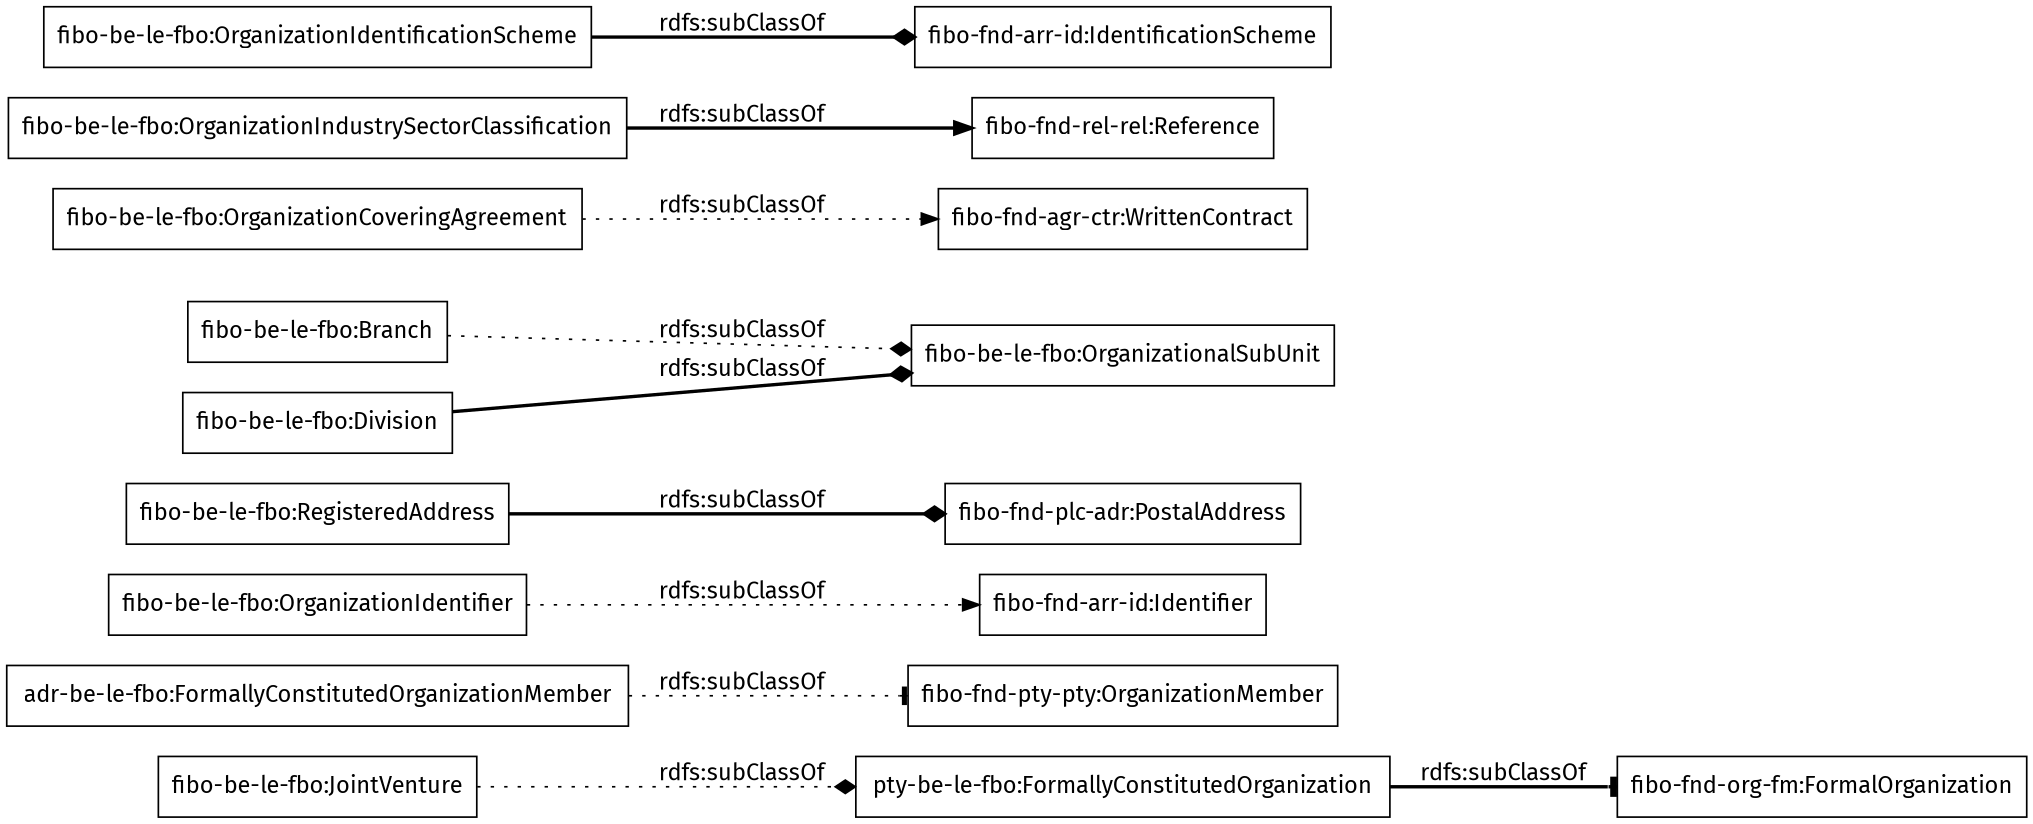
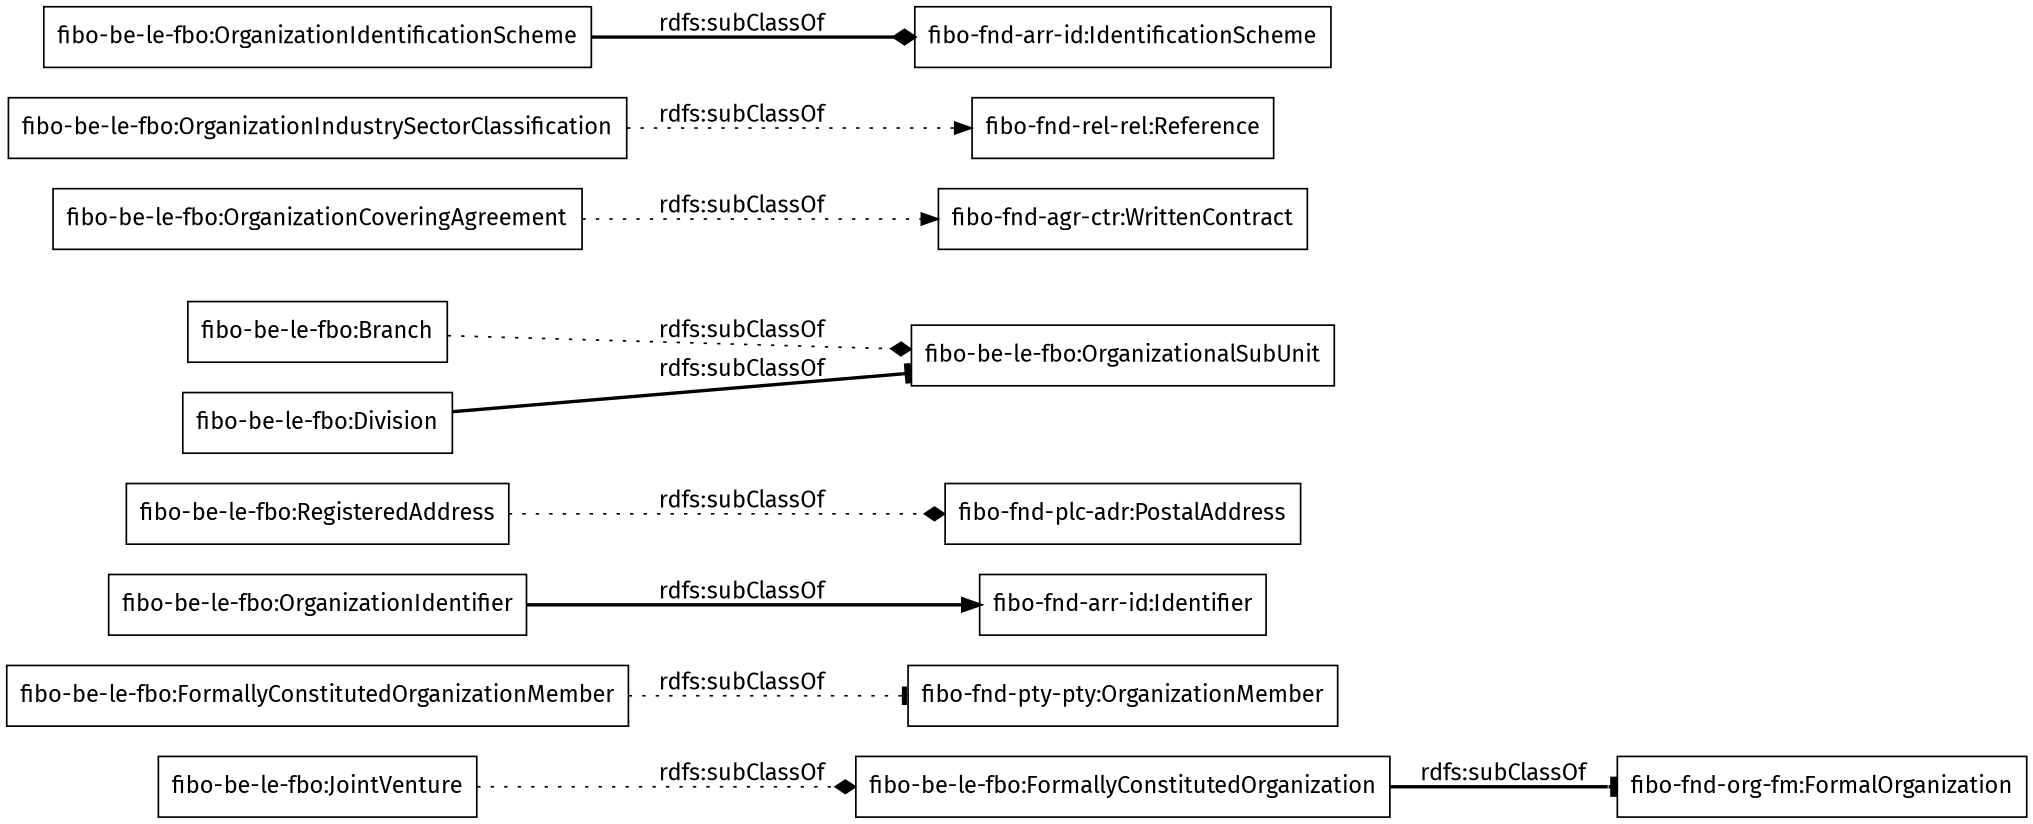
edge "fibo-be-le-fbo:OrganizationIndustrySectorClassification" -> "fibo-fnd-rel-rel:Reference": style bold -> dotted
edge "fibo-be-le-fbo:Division" -> "fibo-be-le-fbo:OrganizationalSubUnit": arrowhead diamond -> tee
edge "fibo-be-le-fbo:RegisteredAddress" -> "fibo-fnd-plc-adr:PostalAddress": style bold -> dotted
edge "fibo-be-le-fbo:OrganizationIdentifier" -> "fibo-fnd-arr-id:Identifier": style dotted -> bold
node "adr-be-le-fbo:FormallyConstitutedOrganizationMember": label "adr-be-le-fbo:FormallyConstitutedOrganizationMember" -> "fibo-be-le-fbo:FormallyConstitutedOrganizationMember"
node "pty-be-le-fbo:FormallyConstitutedOrganization": label "pty-be-le-fbo:FormallyConstitutedOrganization" -> "fibo-be-le-fbo:FormallyConstitutedOrganization"
